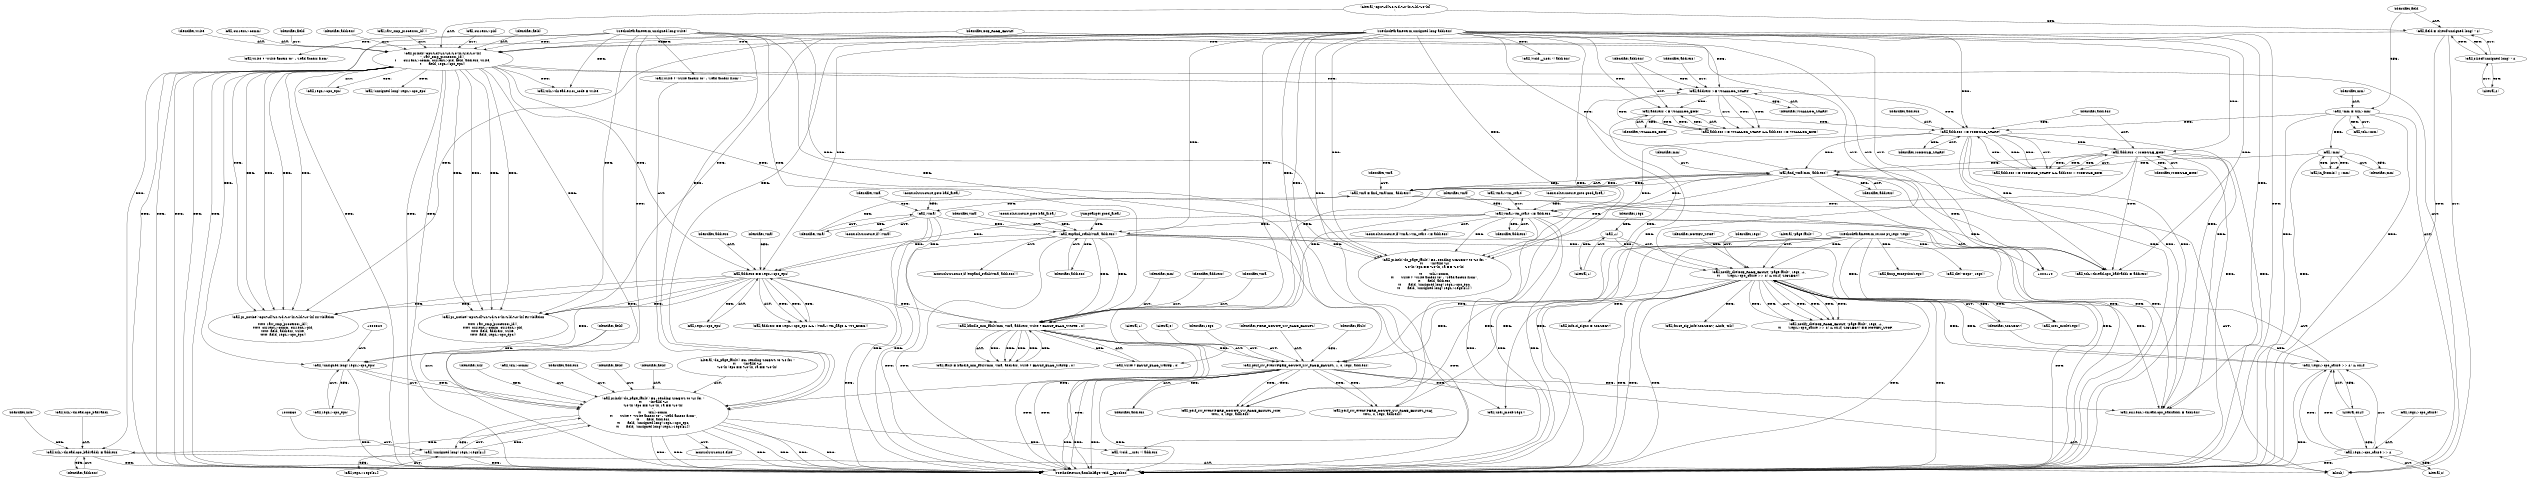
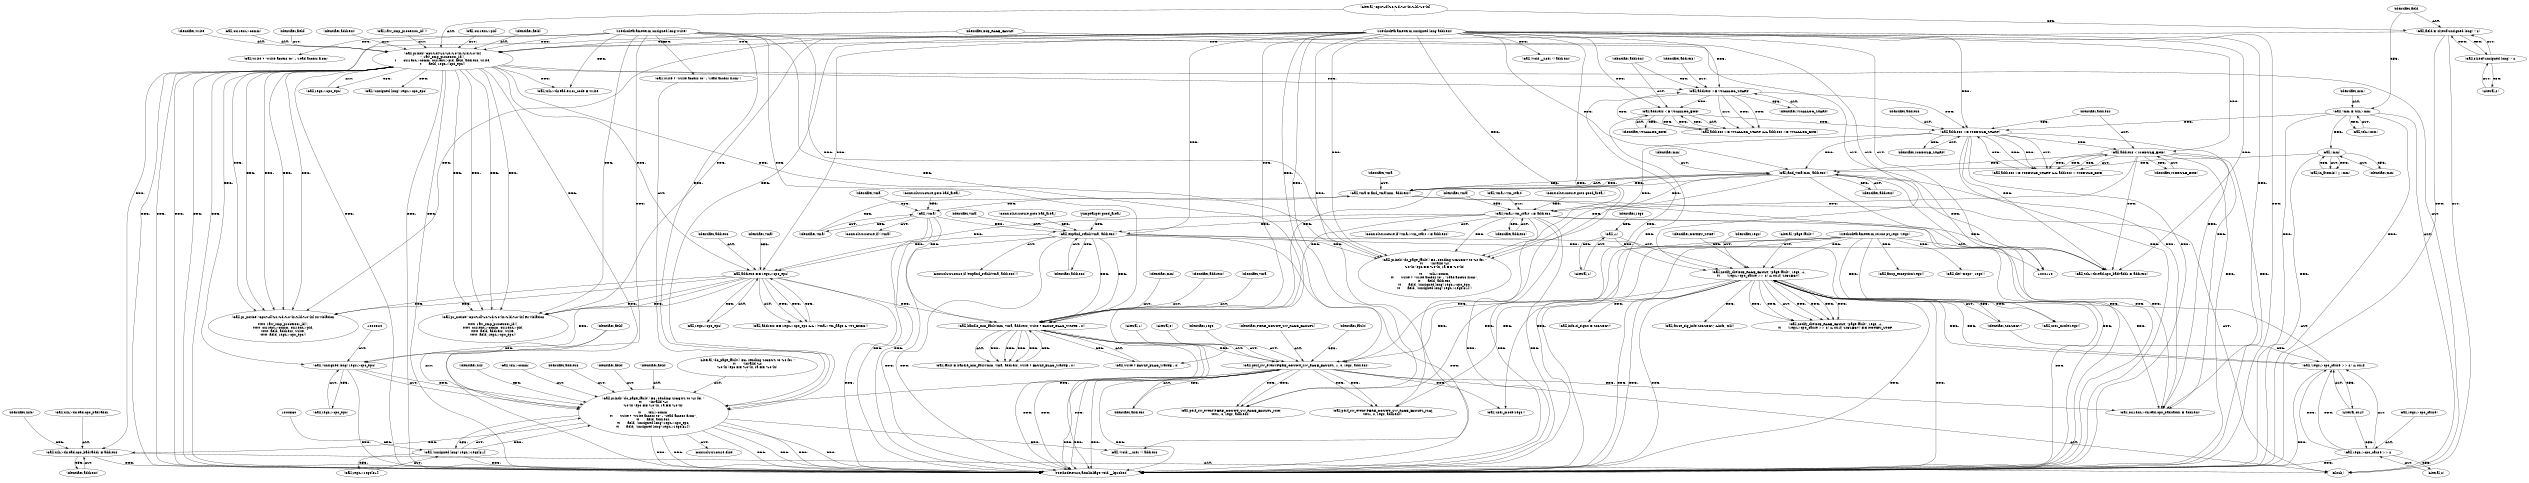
edge "1000530" -> "(Call,(unsigned long) regs->regs[31])": label "AST: " -> "CFG: "
